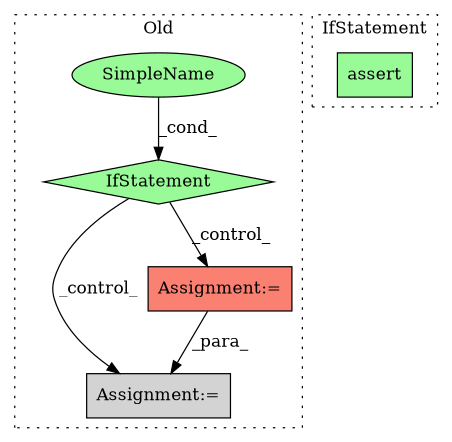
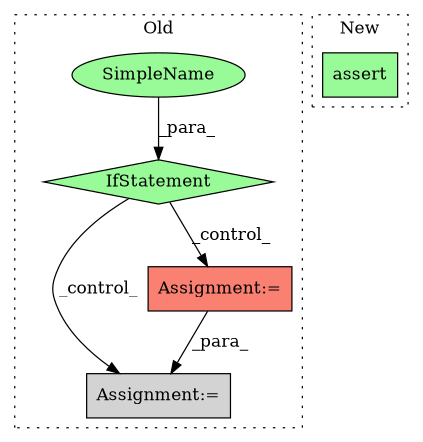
cluster "IfStatement": label "IfStatement" -> "New"
edge "SimpleName" -> "IfStatement": label "_cond_" -> "_para_"
